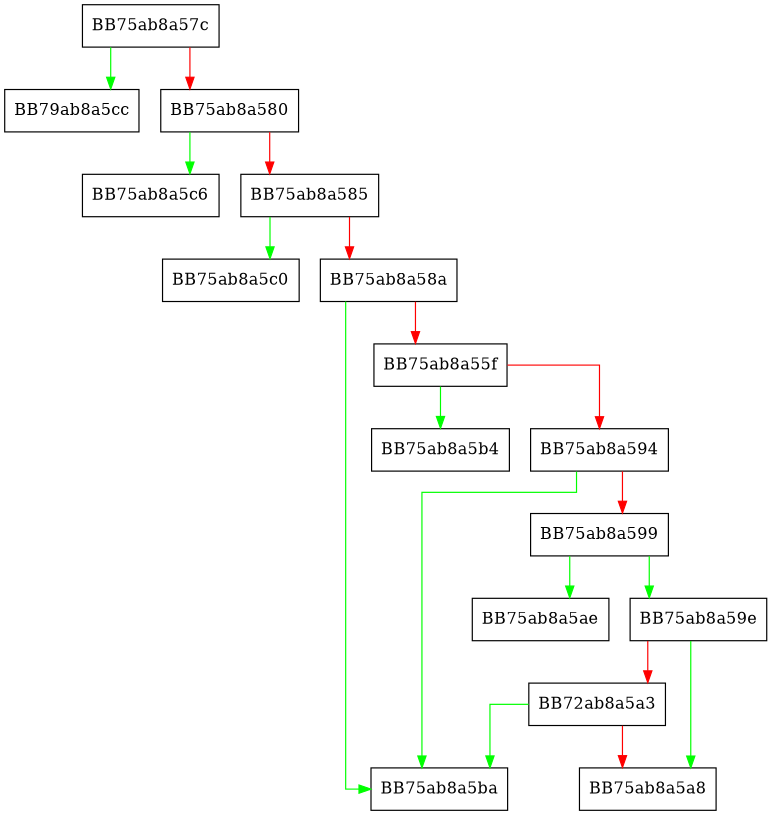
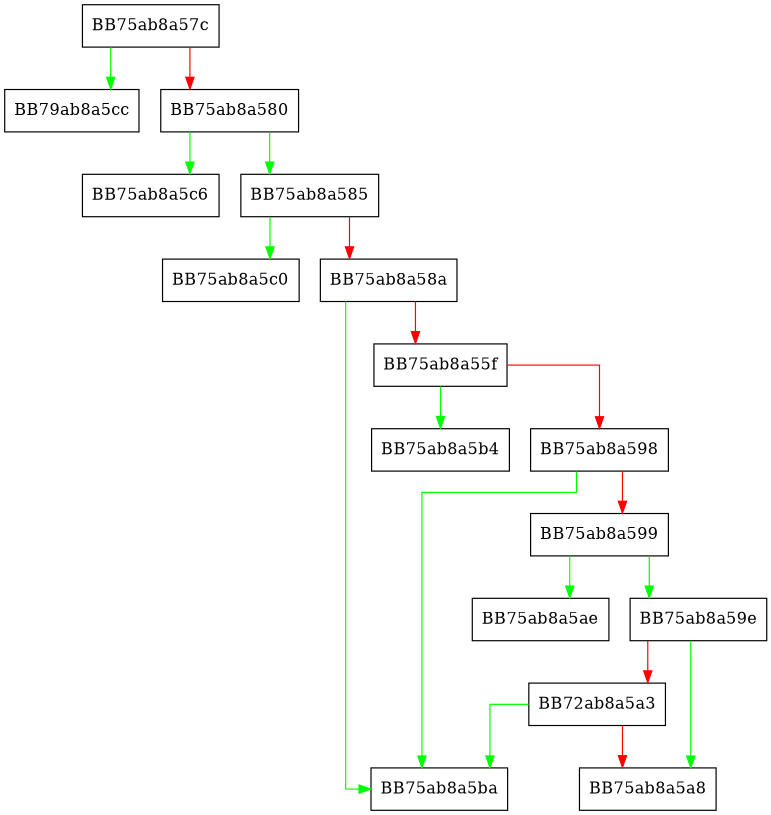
edge "BB75ab8a580" -> "BB75ab8a585": color red -> green
node "BB75ab8a594": label "BB75ab8a594" -> "BB75ab8a598"
